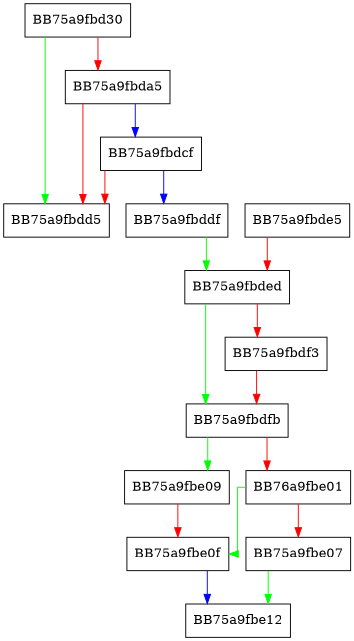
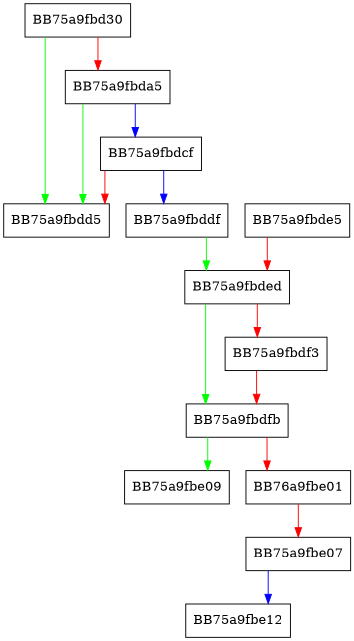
edge "BB75a9fbda5" -> "BB75a9fbdd5": color red -> green
node "BB75a9fbe0f": removed
edge "BB75a9fbe07" -> "BB75a9fbe12": color green -> blue
